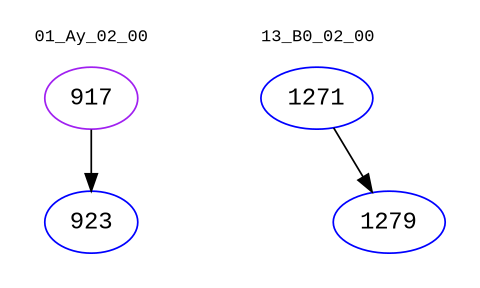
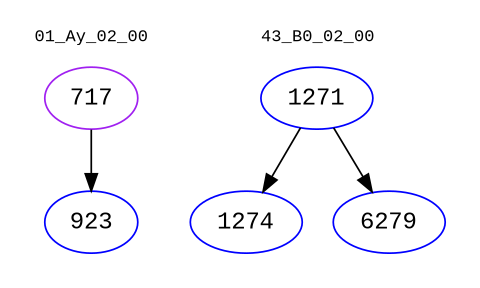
cluster "13_B0_02_00": label "13_B0_02_00" -> "43_B0_02_00"
node "917": label "917" -> "717"
node "1274": added
node "1279": label "1279" -> "6279"
